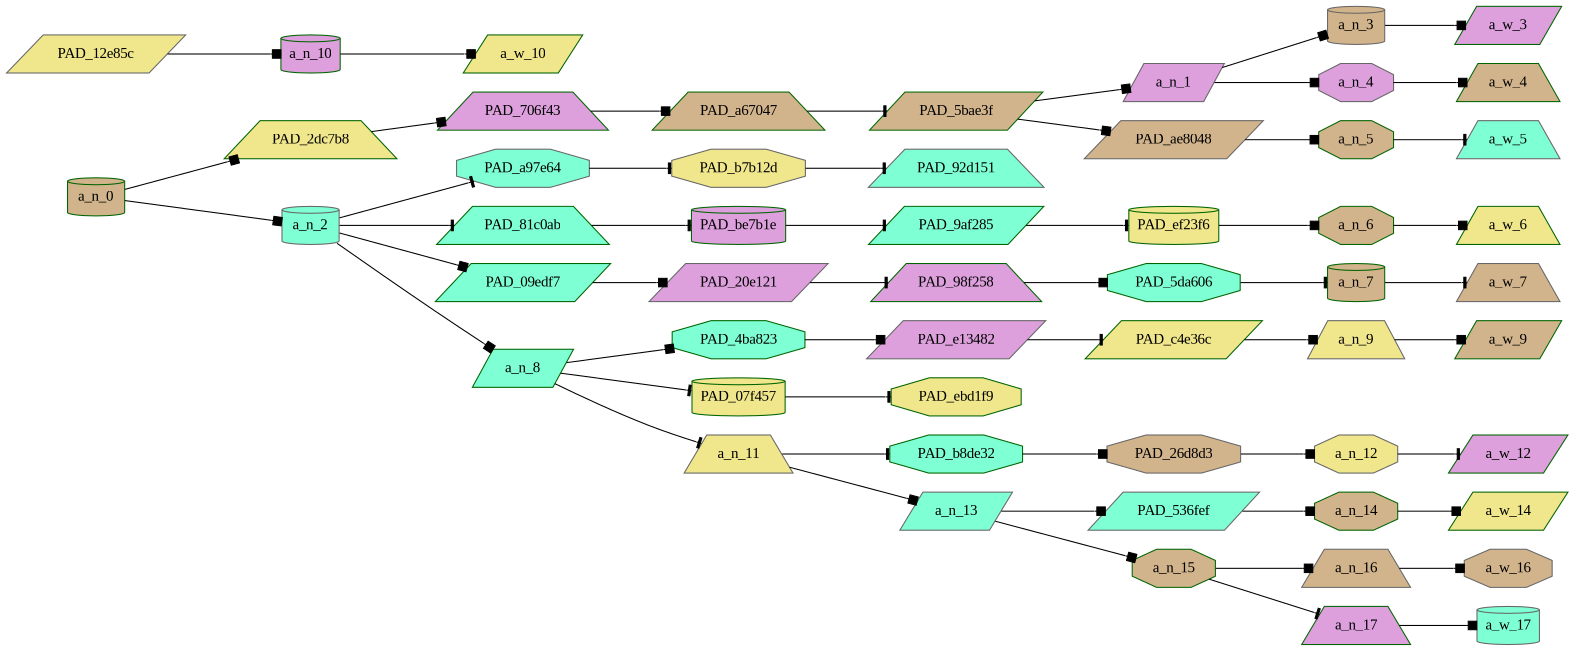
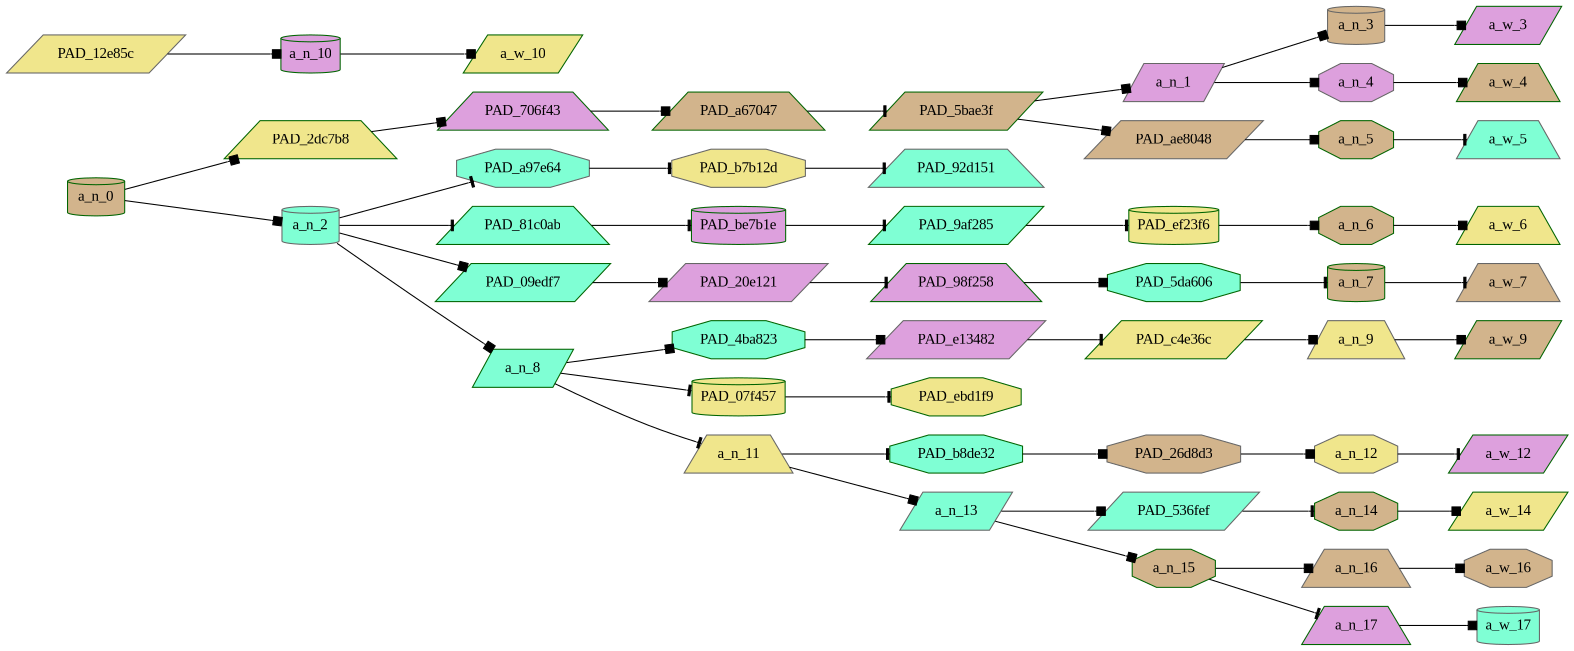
edge "PAD_536fef" -> "a_n_14": arrowhead box -> tee
